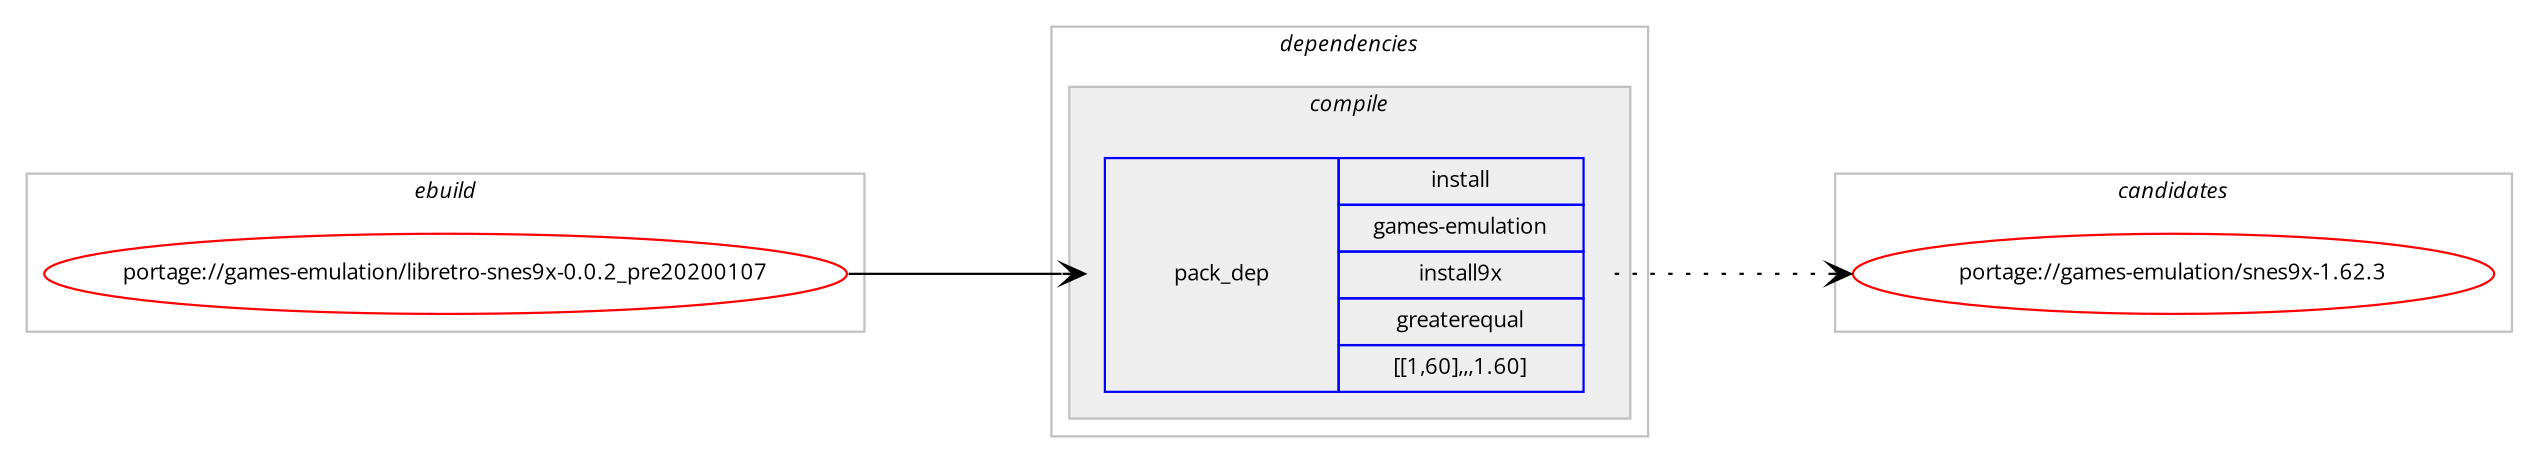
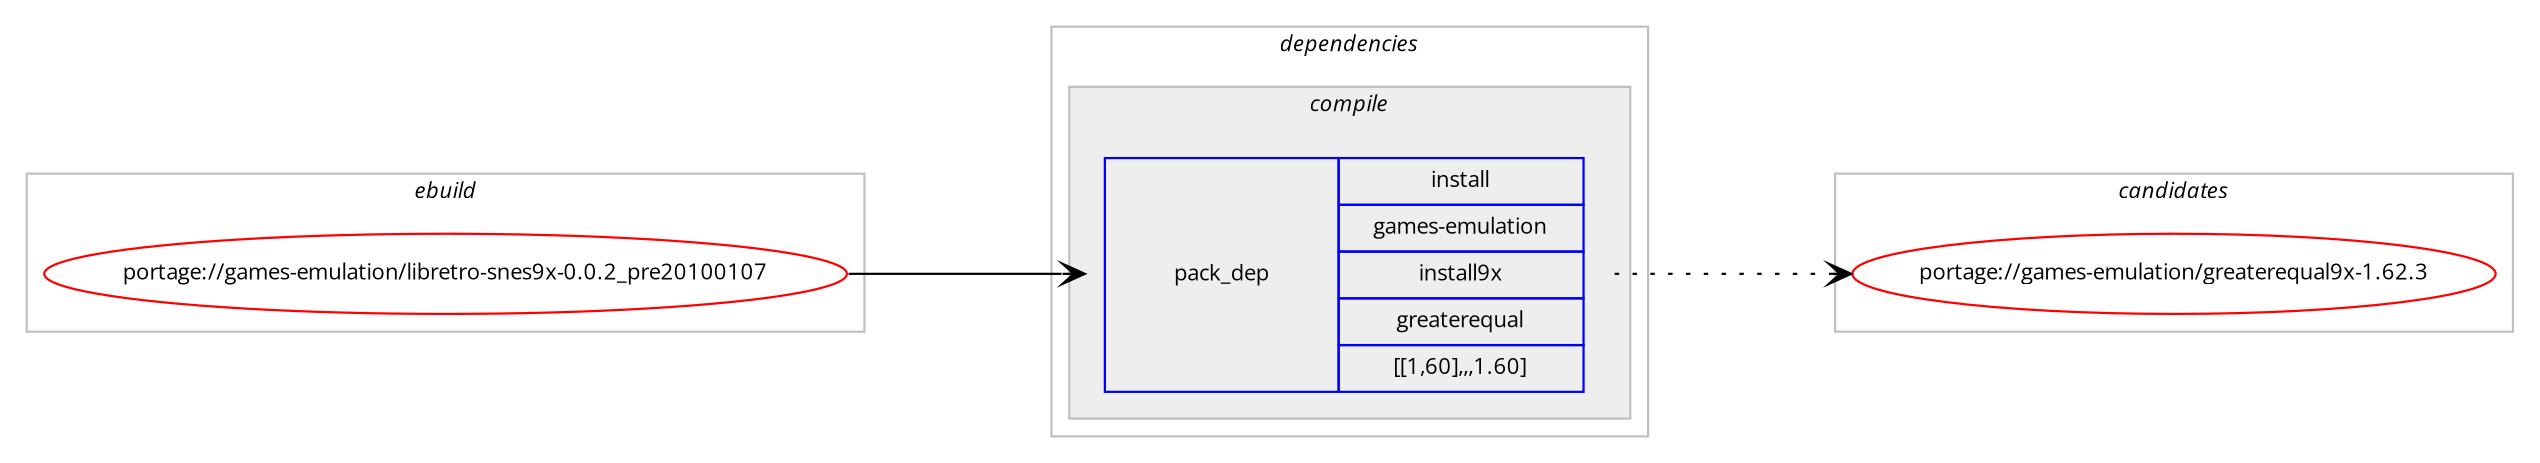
node "portage://games-emulation/libretro-snes9x-0.0.2_pre20200107": label "portage://games-emulation/libretro-snes9x-0.0.2_pre20200107" -> "portage://games-emulation/libretro-snes9x-0.0.2_pre20100107"
node "portage://games-emulation/snes9x-1.62.3": label "portage://games-emulation/snes9x-1.62.3" -> "portage://games-emulation/greaterequal9x-1.62.3"
